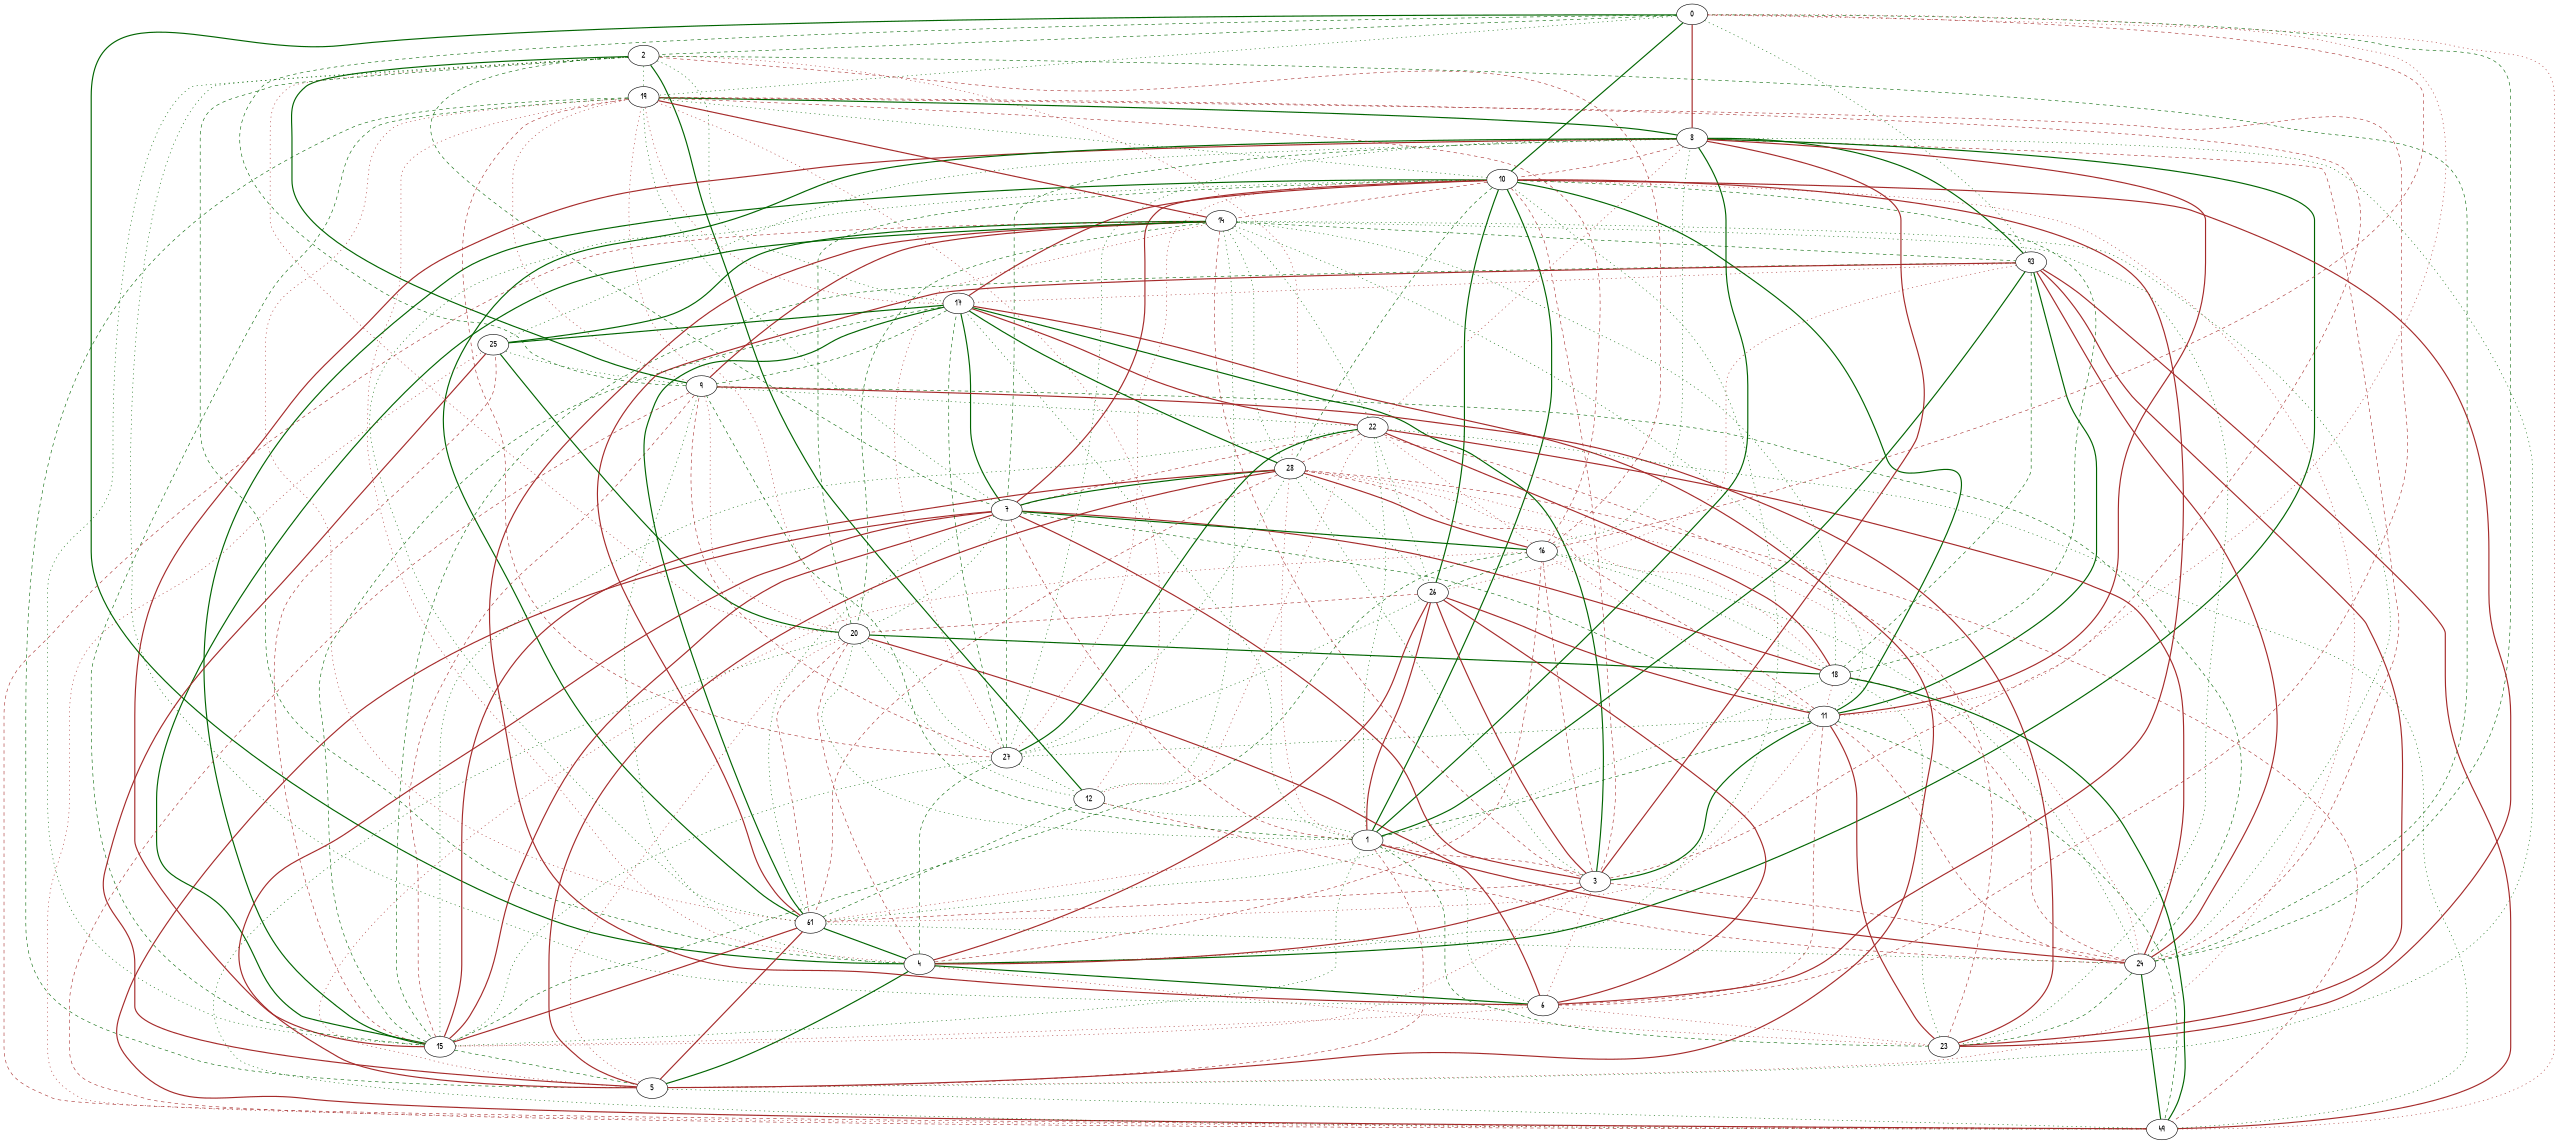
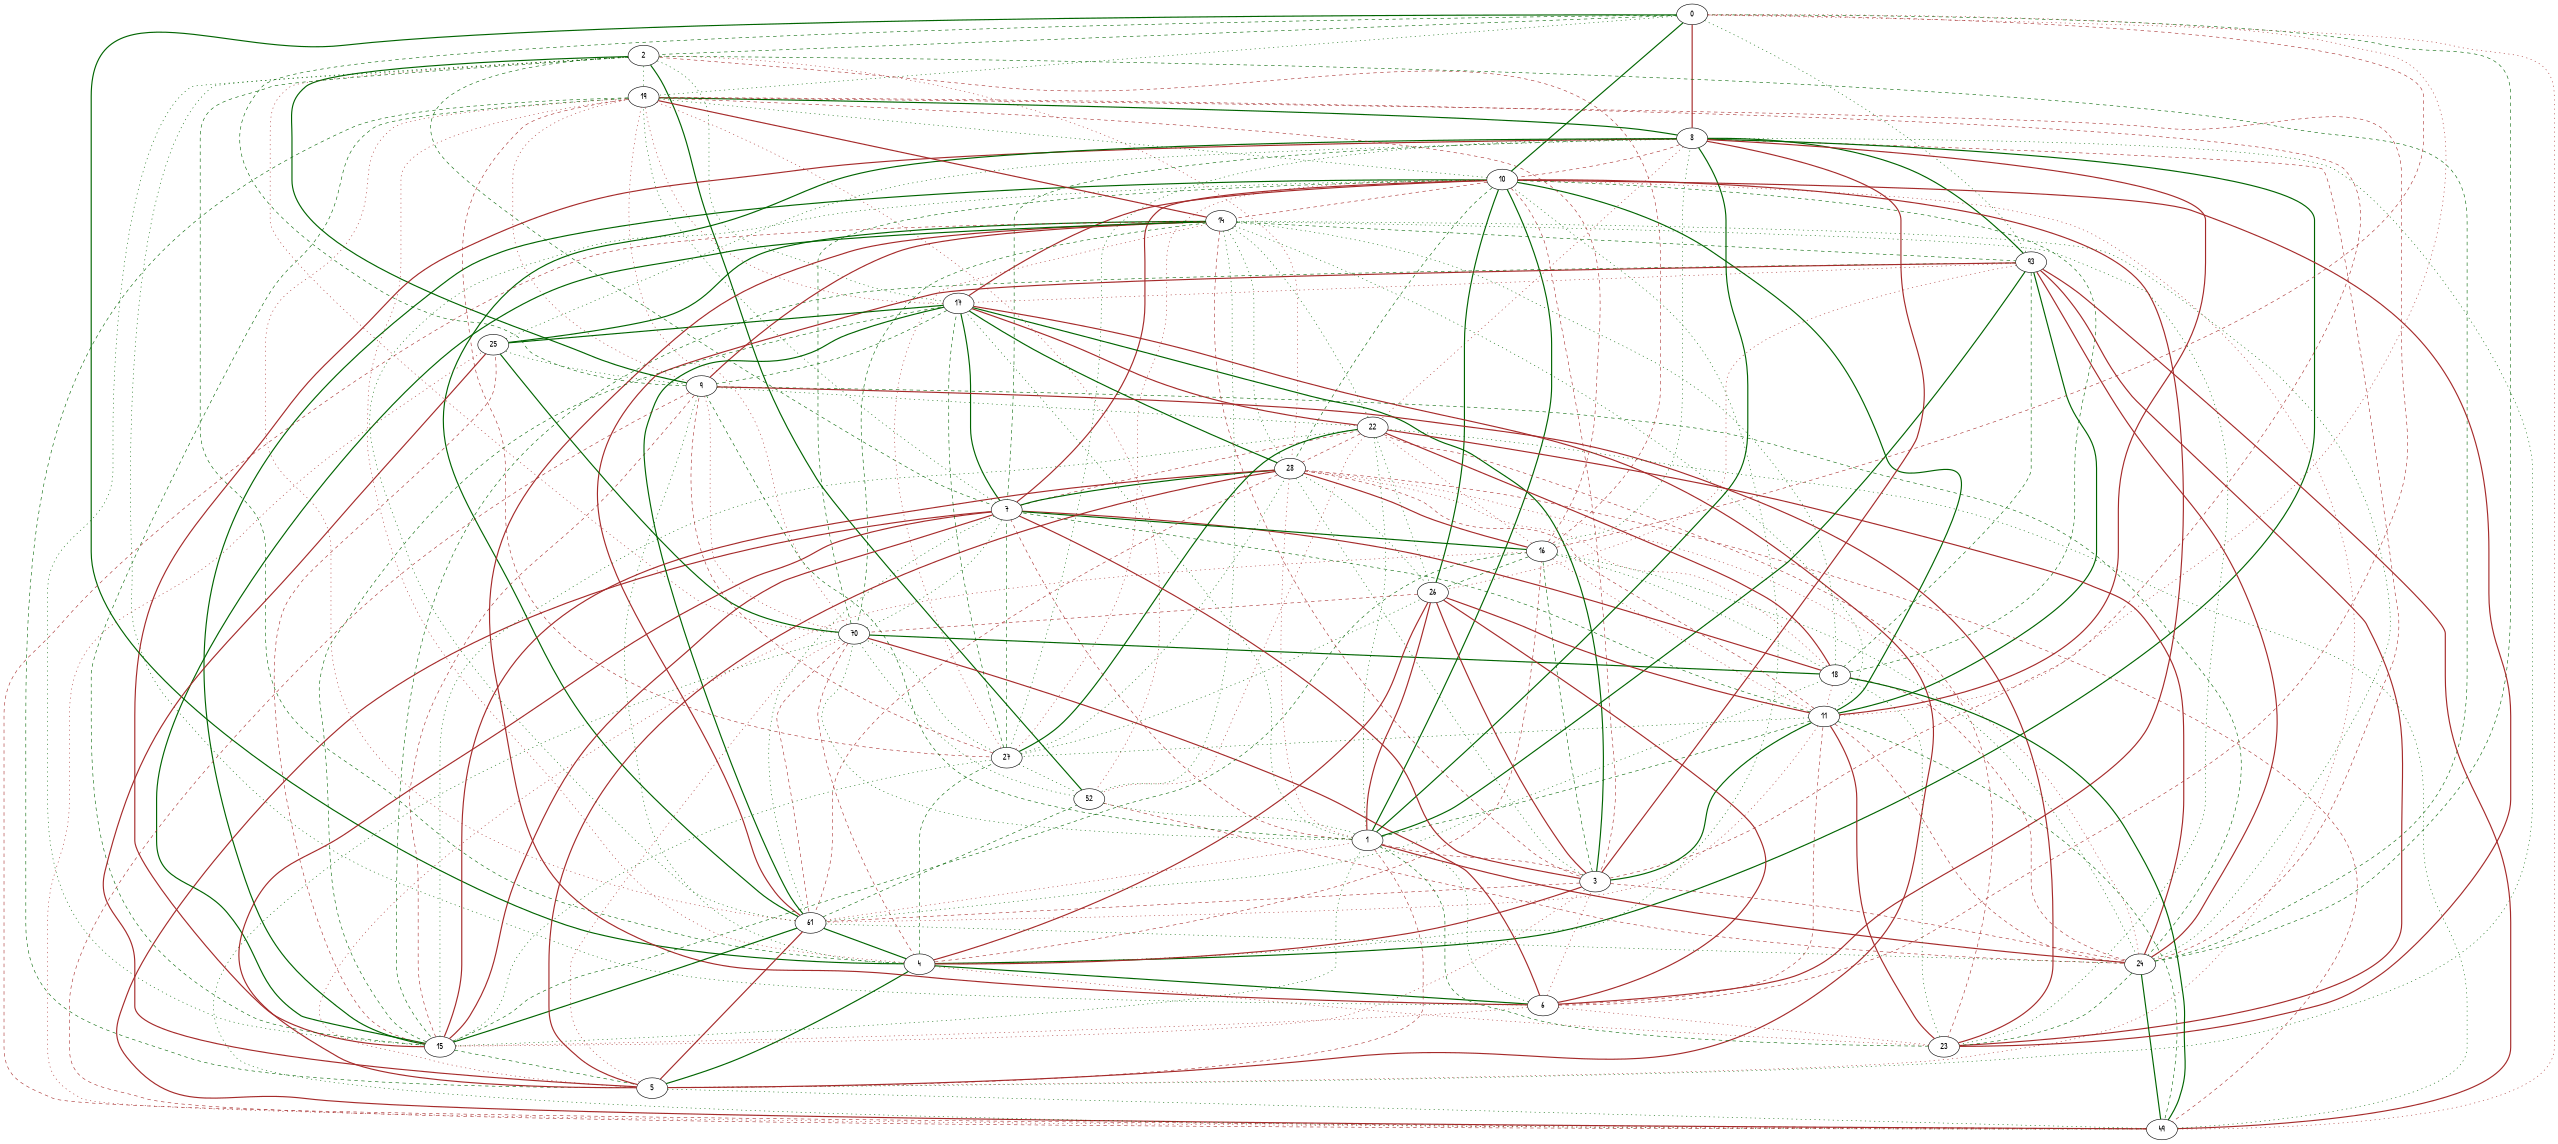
node "20": label "20" -> "70"
edge "16" -- "3": color brown -> darkgreen
node "12": label "12" -> "52"
edge "61" -- "15": color brown -> darkgreen
